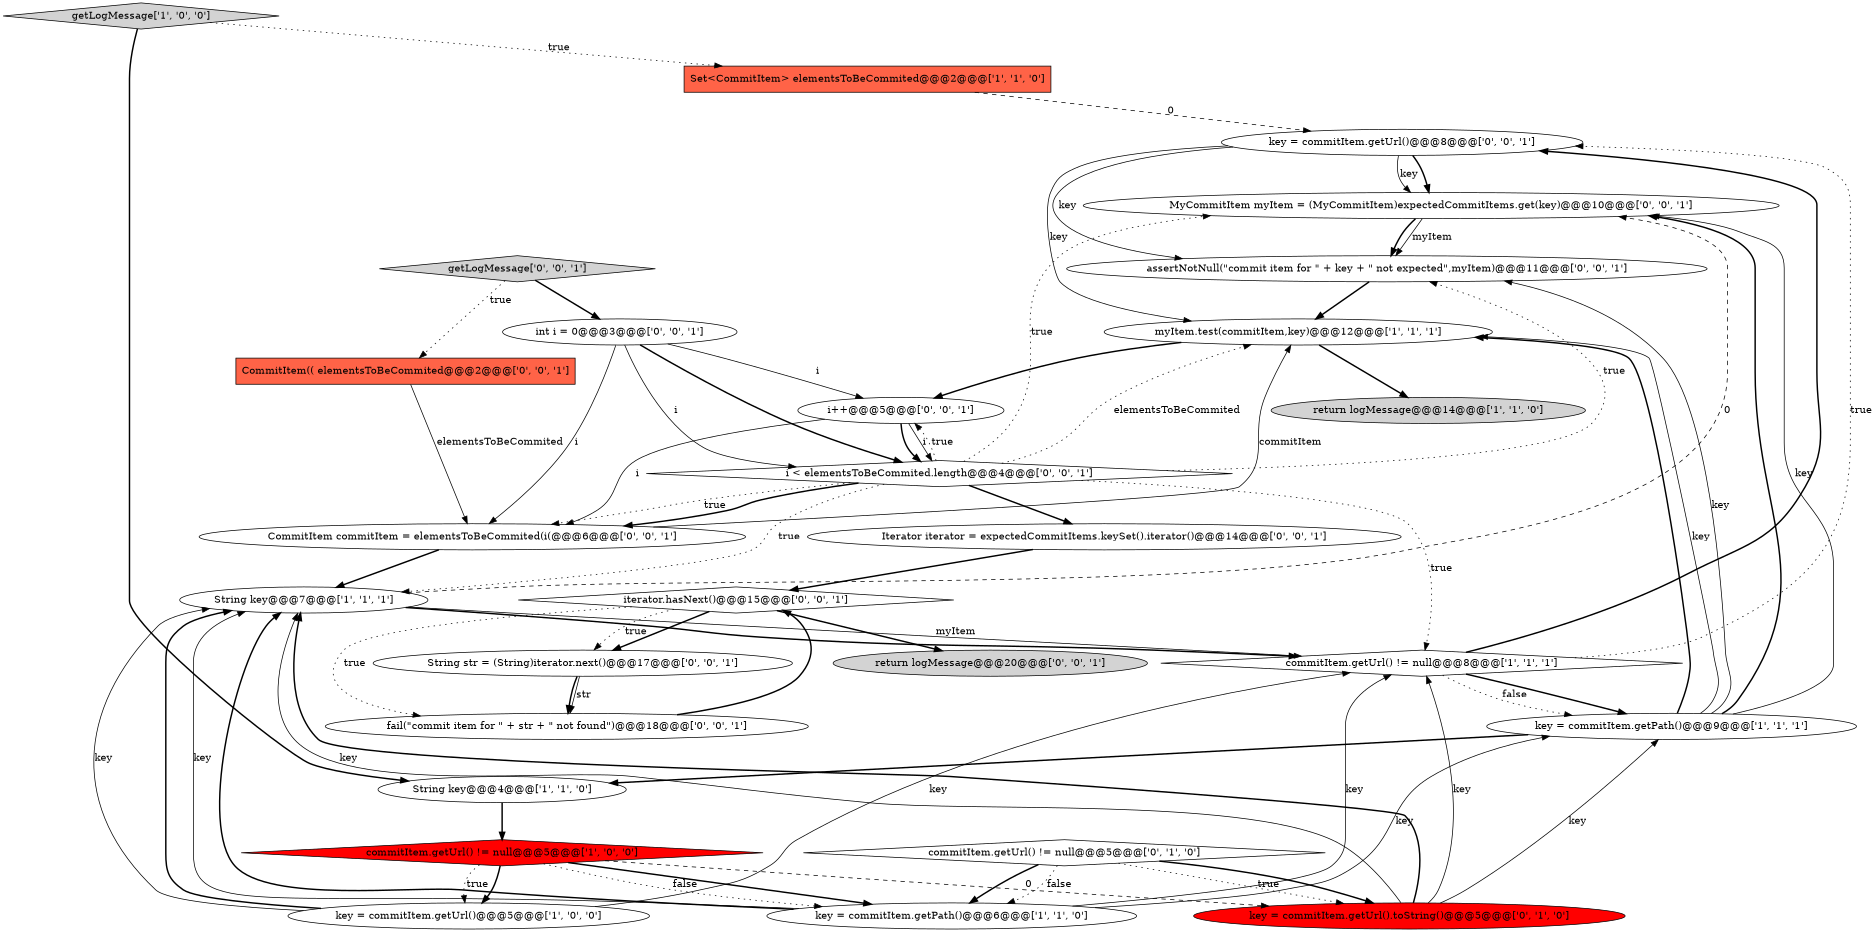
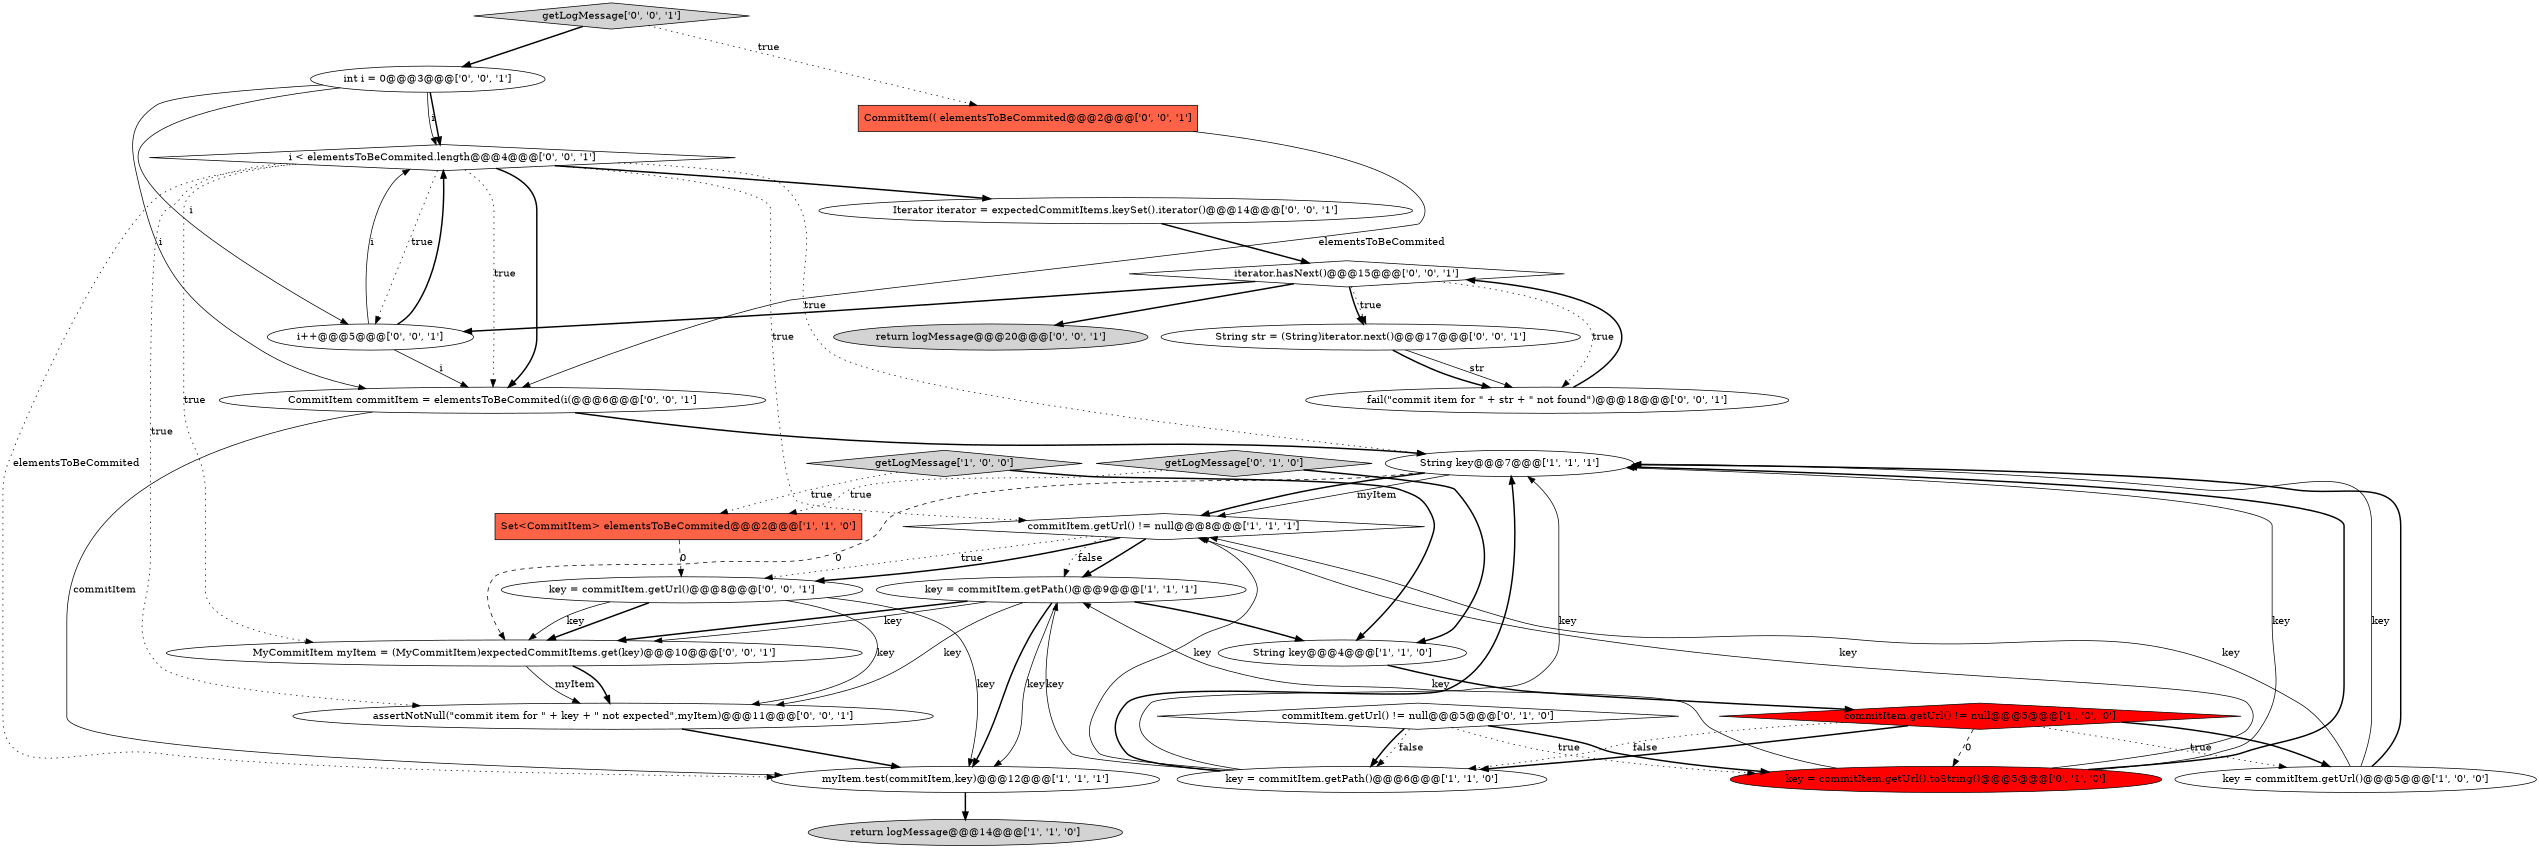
edge "myItem.test(commitItem,key)@@@12@@@['1', '1', '1']" -> "i++@@@5@@@['0', '0', '1']": now "iterator.hasNext()@@@15@@@['0', '0', '1']" -> "i++@@@5@@@['0', '0', '1']"
node "getLogMessage['0', '1', '0']": added
